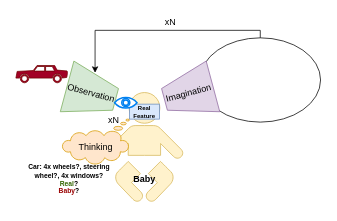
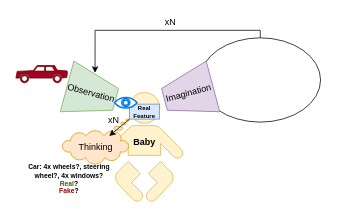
edge "Real Feature" -> "Thinking": added
node "Baby": moved (144, 179) -> (144, 142)
node "Car: 4x wheels?, steering wheel?, 4x windows? Real? Baby?": label "Car: 4x wheels?, steering wheel?, 4x windows? Real? Baby?" -> "Car: 4x wheels?, steering wheel?, 4x windows? Real? Fake?"
